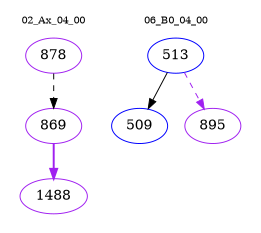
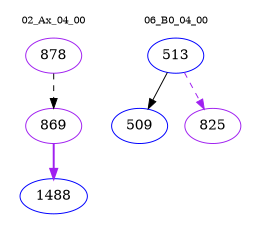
node "895": label "895" -> "825"
node "1488": color purple -> blue
